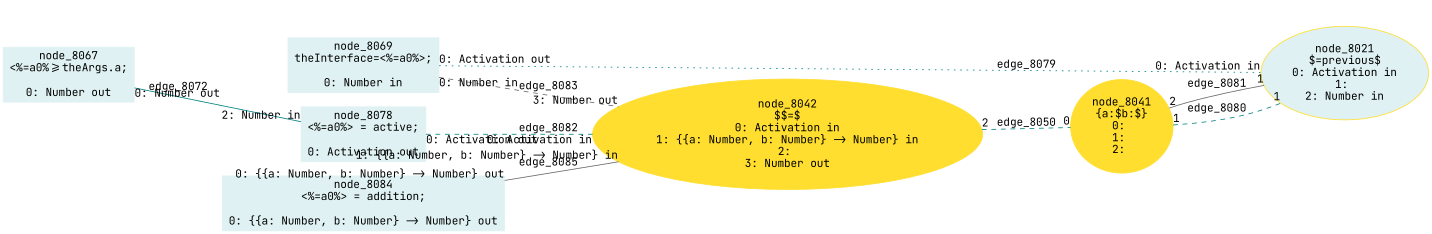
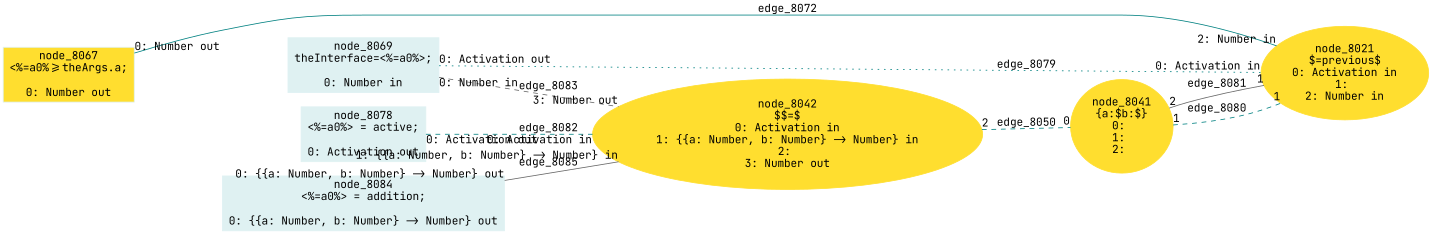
node "node_8021 $=previous$ 0: Activation in 1: 2: Number in": fillcolor #dff1f2 -> #ffde2f
node "node_8067 <%=a0%>=theArgs.a; 0: Number out": fillcolor #dff1f2 -> #ffde2f
edge "node_8067 <%=a0%>=theArgs.a; 0: Number out" -- "node_8078 <%=a0%> = active; 0: Activation out": now "node_8067 <%=a0%>=theArgs.a; 0: Number out" -- "node_8021 $=previous$ 0: Activation in 1: 2: Number in"
